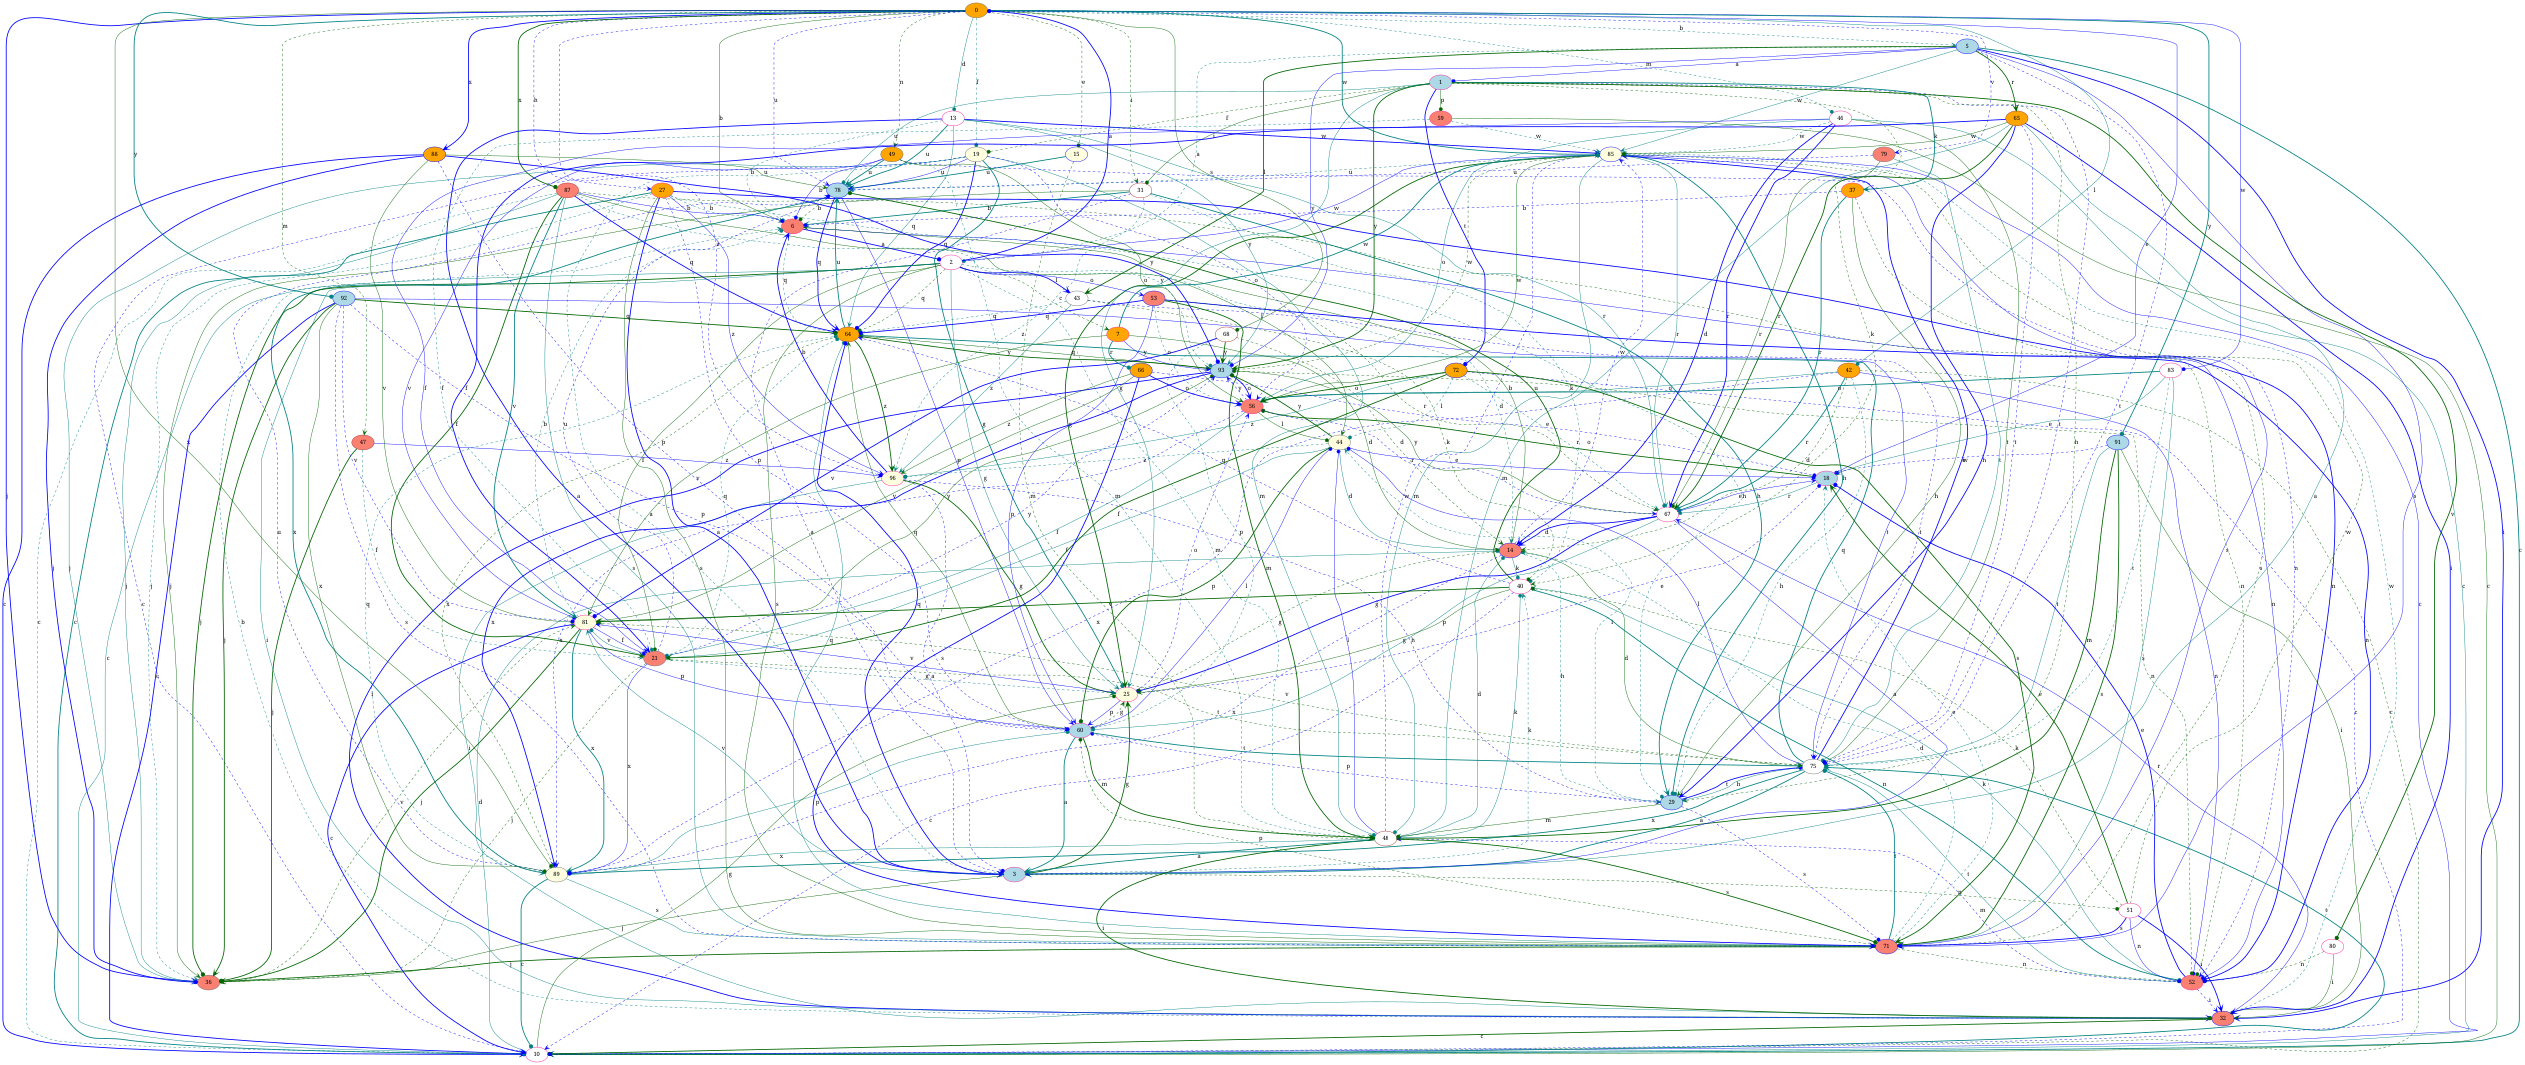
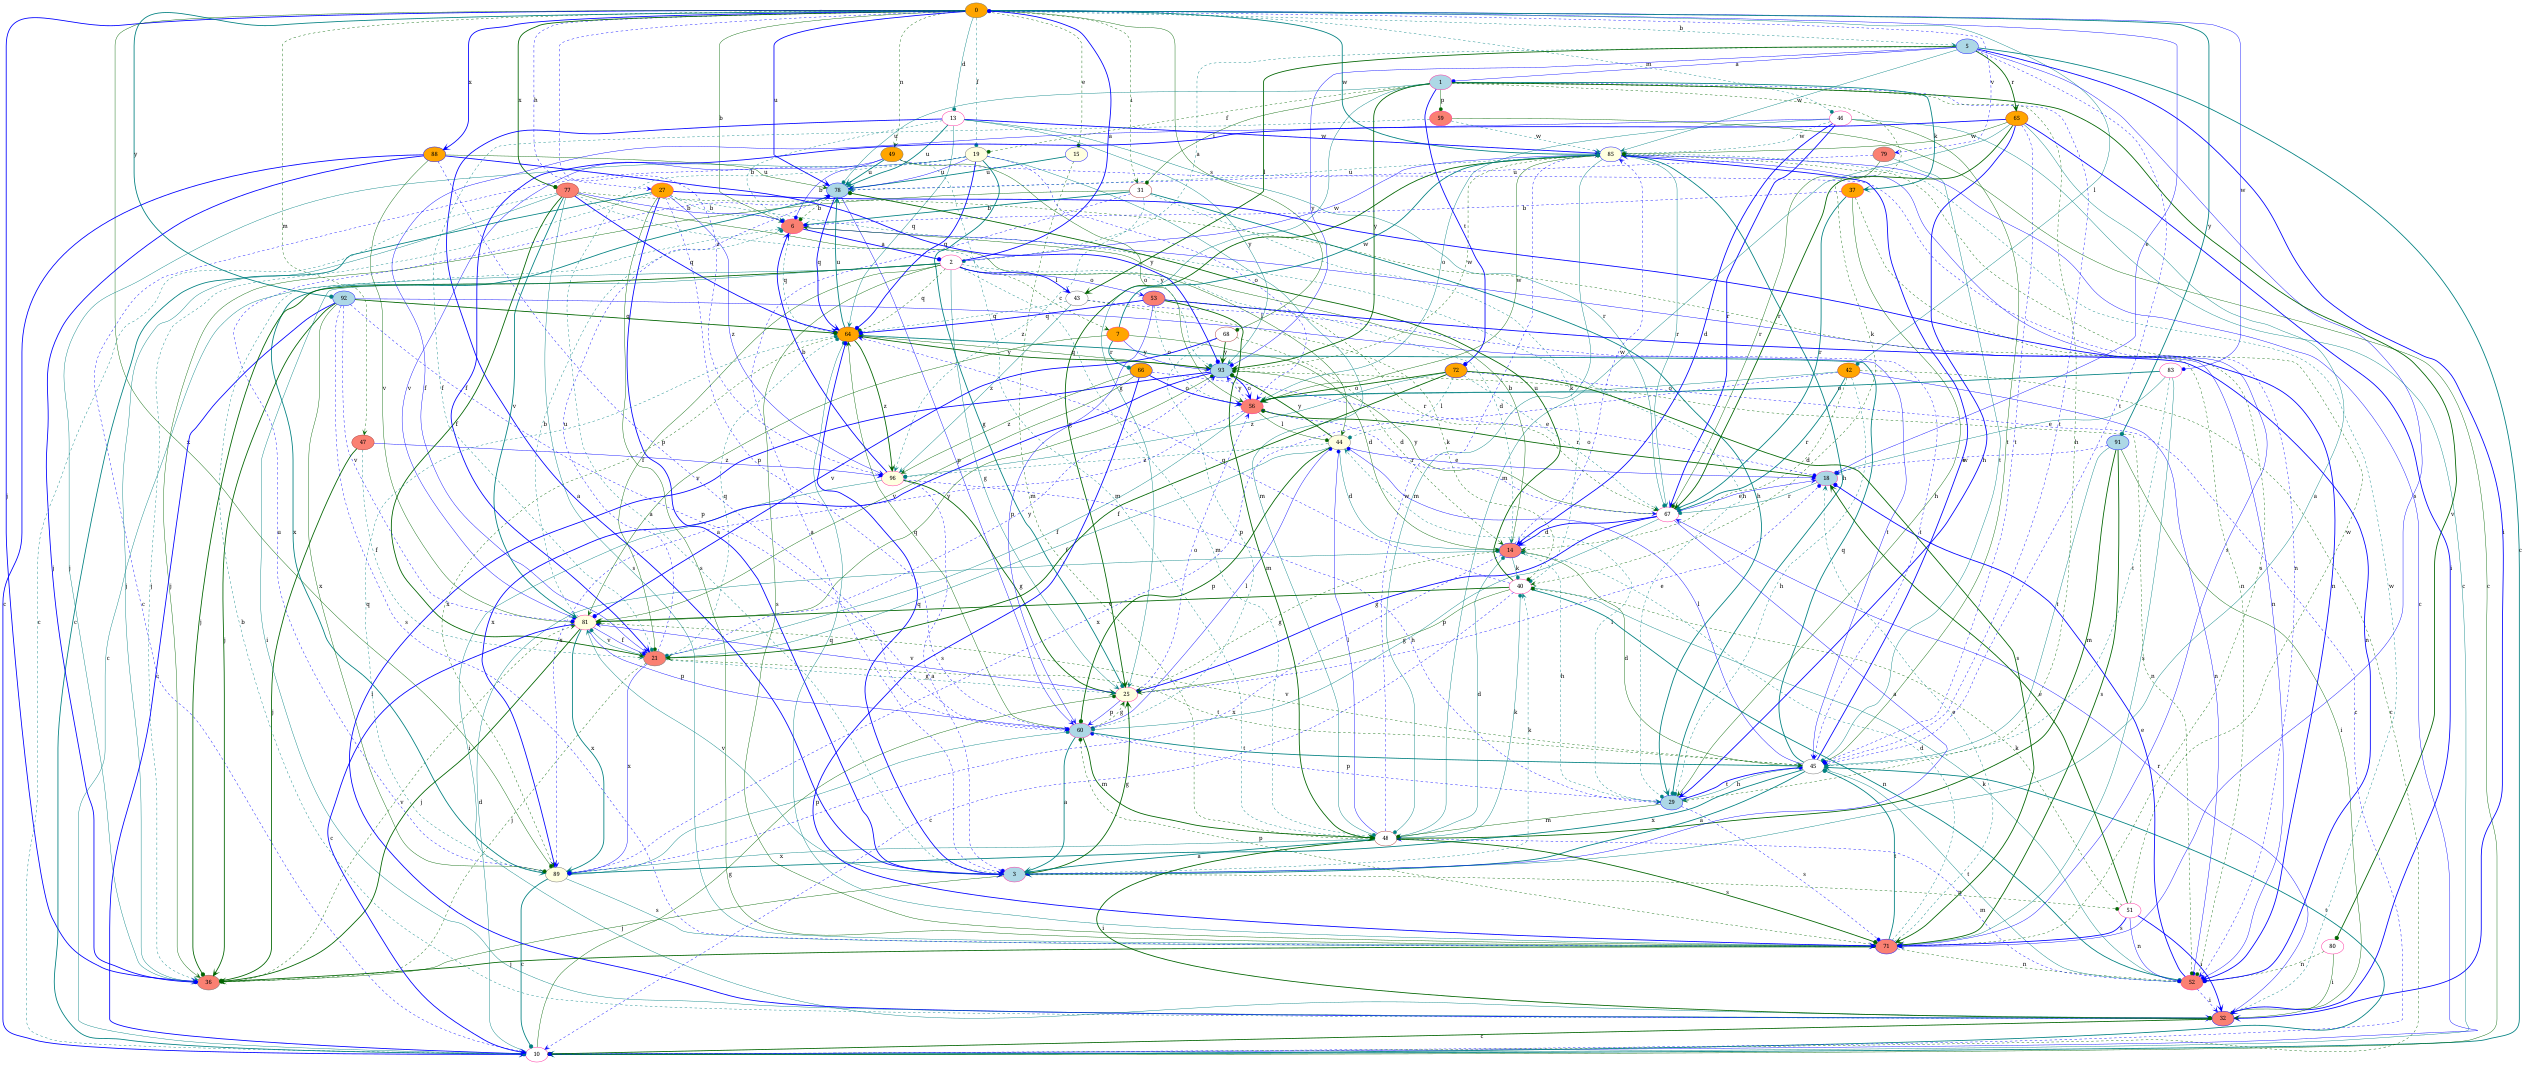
edge "0" -> "78": style dashed -> bold
node "87": label "87" -> "77"
node "75": label "75" -> "45"
